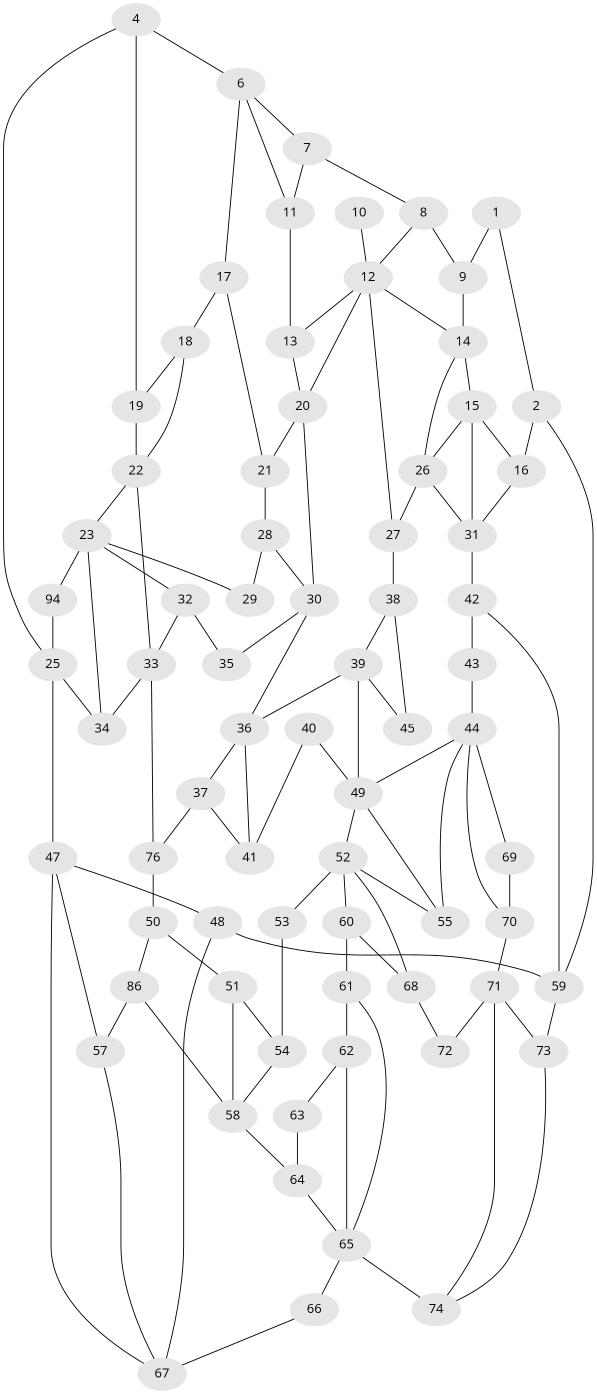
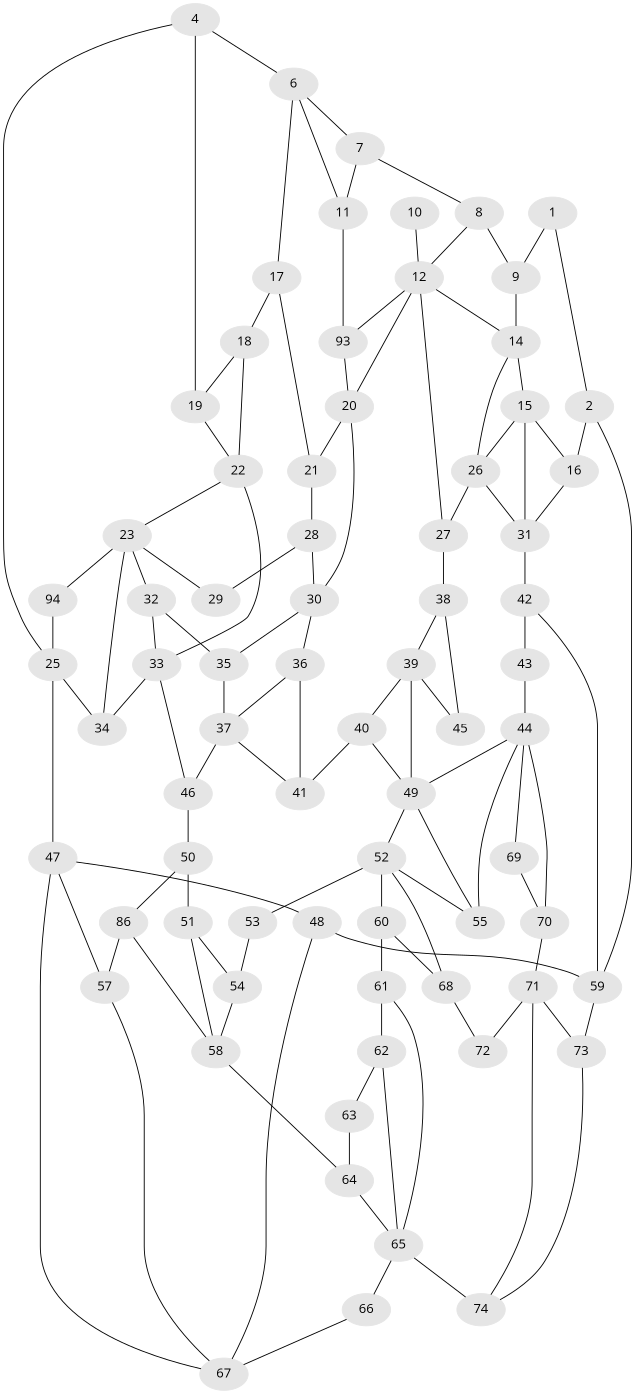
node "13": label "13" -> "93"
edge "35" -- "37": added
edge "39" -- "36": now "39" -- "40"
node "76": label "76" -> "46"
